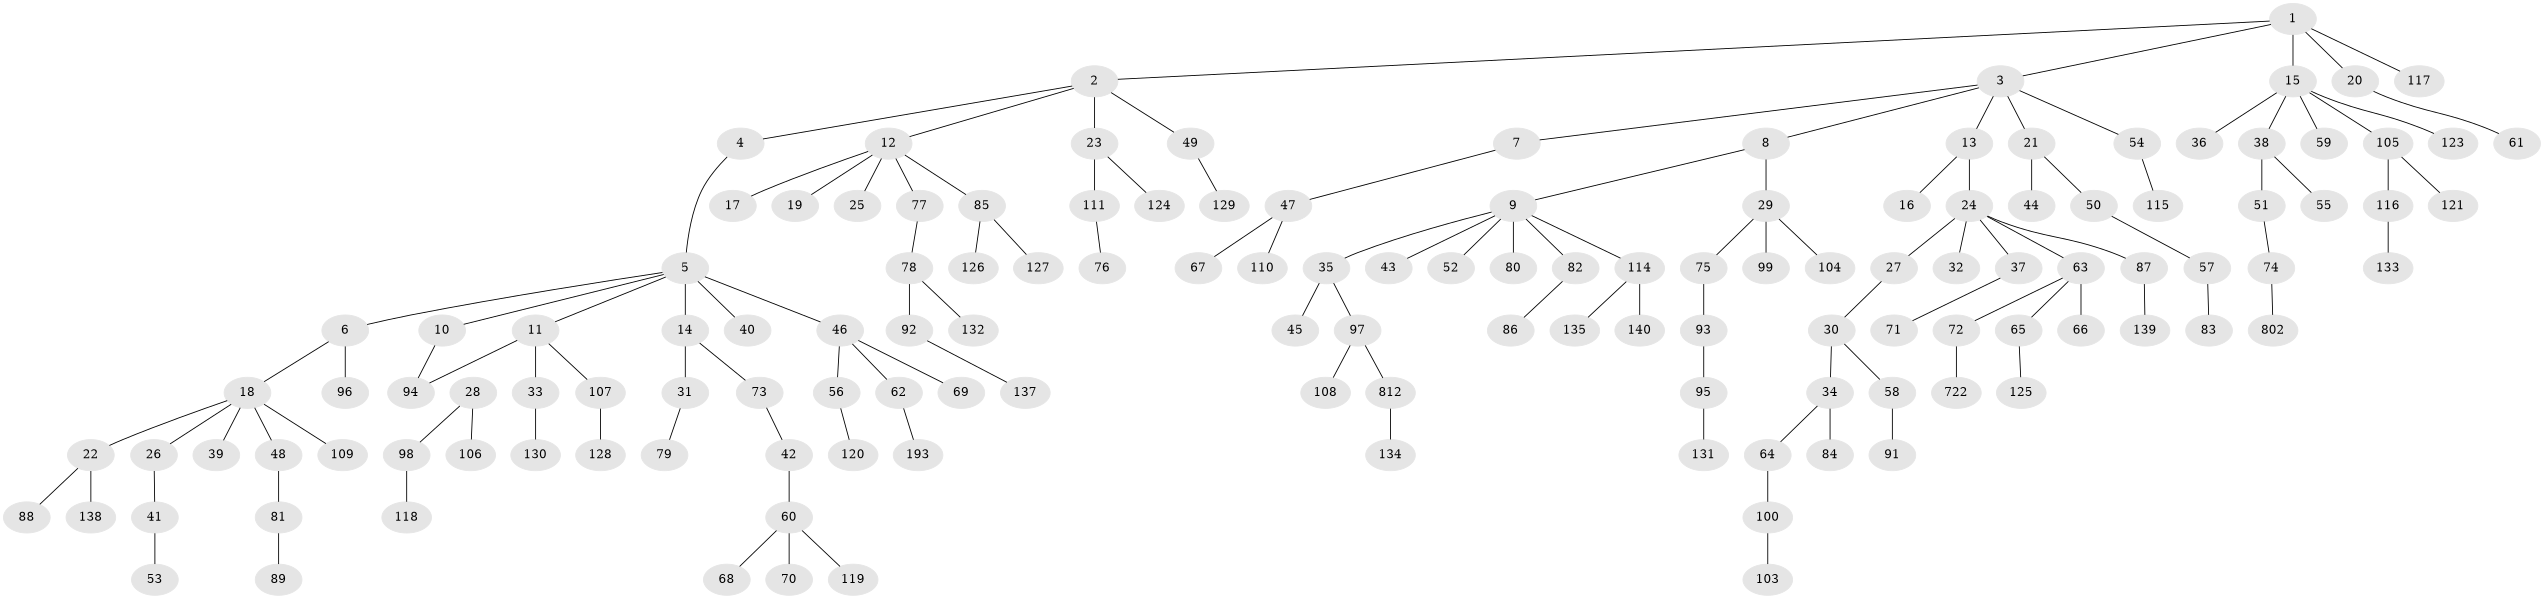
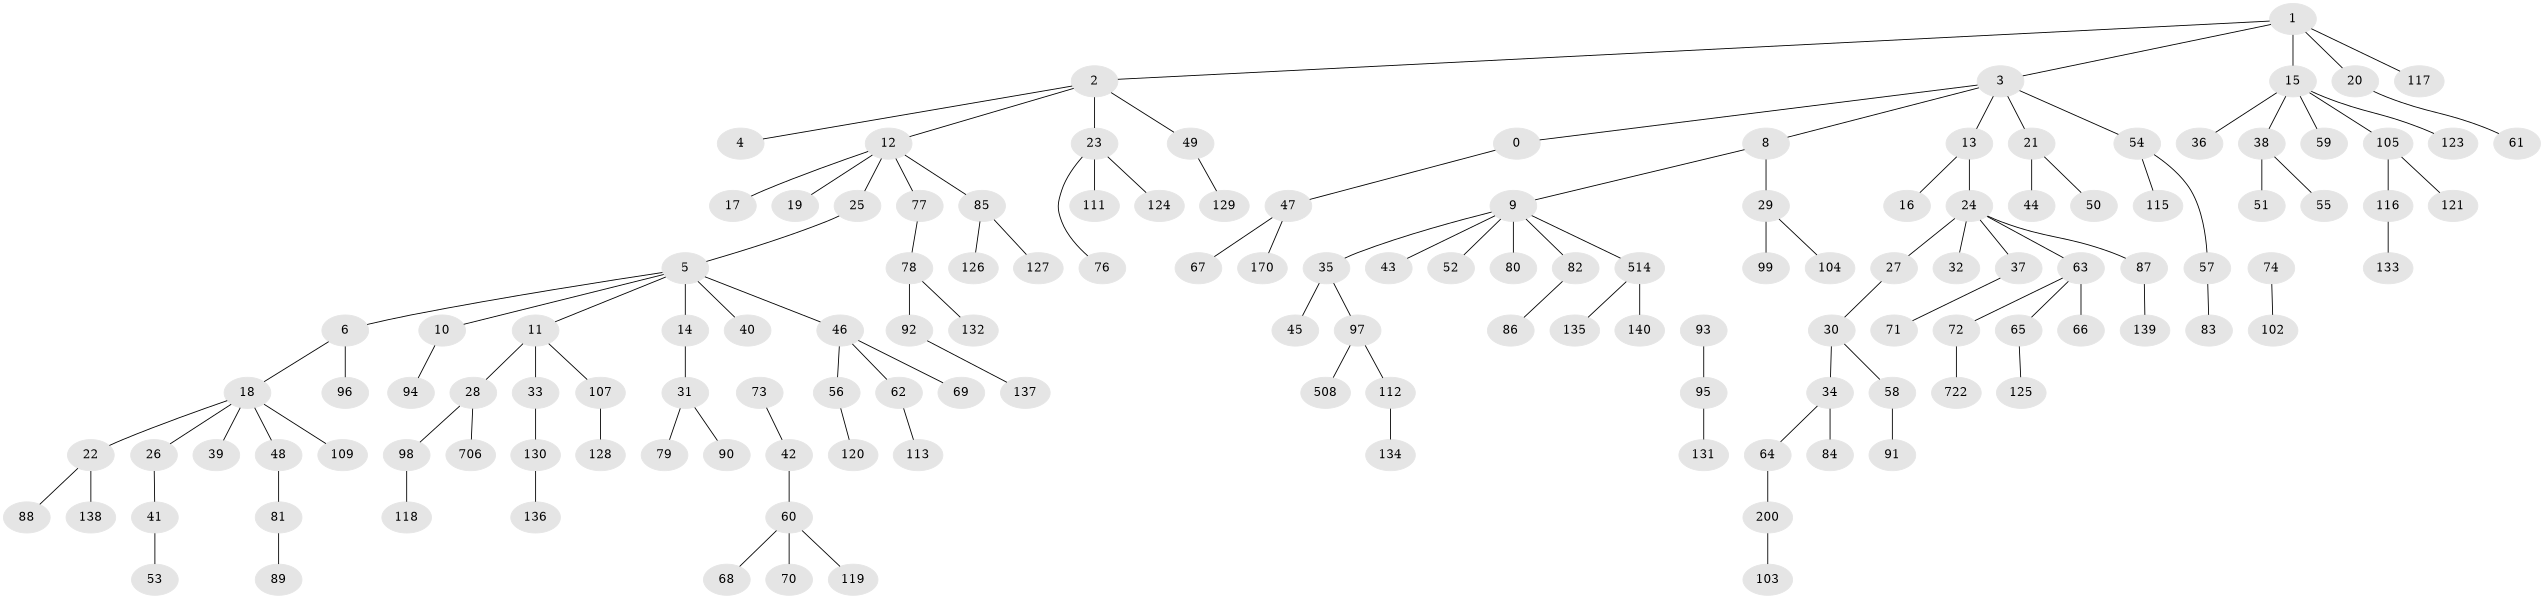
node "7": label "7" -> "0"
edge "4" -- "5": now "25" -- "5"
edge "111" -- "76": now "23" -- "76"
edge "50" -- "57": now "54" -- "57"
edge "51" -- "74": removed
node "110": label "110" -> "170"
node "114": label "114" -> "514"
node "75": removed
node "802": label "802" -> "102"
edge "11" -- "94": now "11" -- "28"
edge "14" -- "73": removed
node "108": label "108" -> "508"
node "812": label "812" -> "112"
node "106": label "106" -> "706"
node "90": added
node "193": label "193" -> "113"
node "136": added
node "100": label "100" -> "200"
